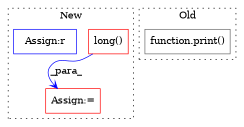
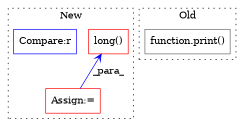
node "Assign:r": label "Assign:r" -> "Compare:r"
edge "long()" -> "Assign:=": reversed
